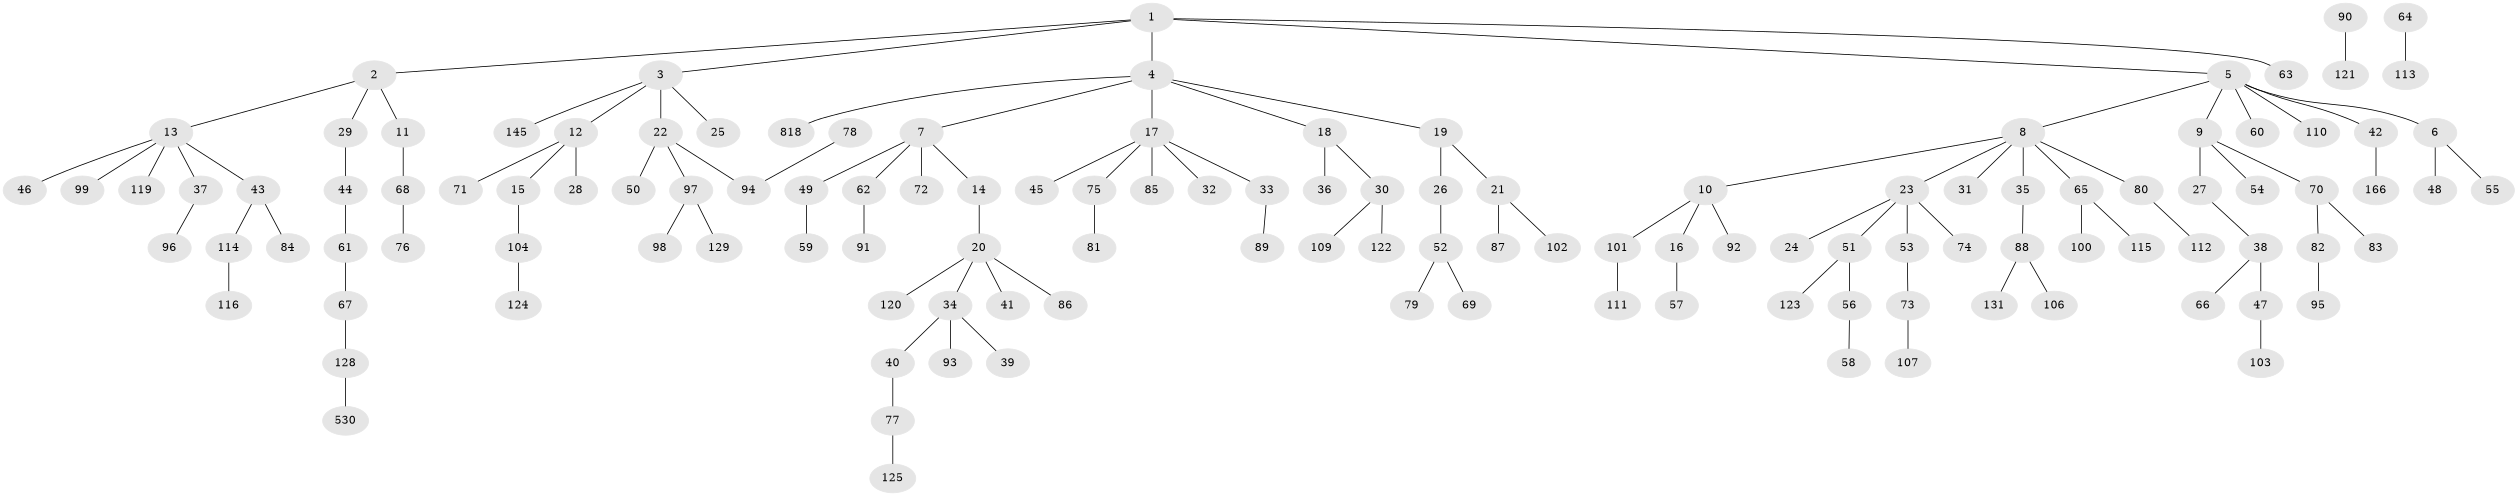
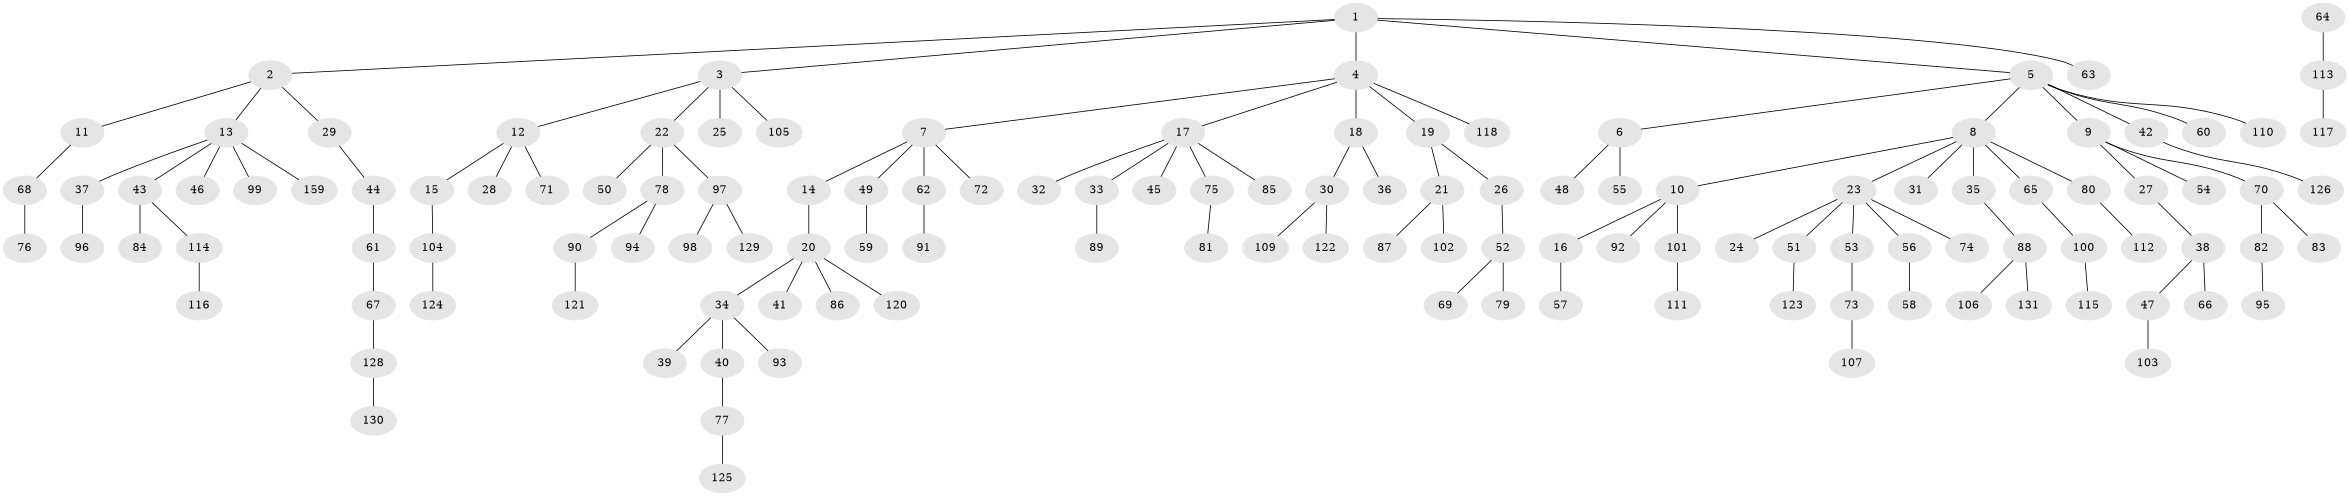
node "145": label "145" -> "105"
node "818": label "818" -> "118"
node "117": added
edge "22" -- "94": now "22" -- "78"
node "119": label "119" -> "159"
node "166": label "166" -> "126"
edge "78" -- "90": added
edge "65" -- "115": now "100" -- "115"
edge "51" -- "56": now "23" -- "56"
node "530": label "530" -> "130"
